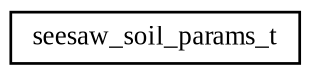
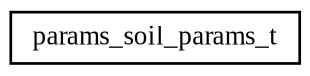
node "seesaw_soil_params_t": label "seesaw_soil_params_t" -> "params_soil_params_t"
